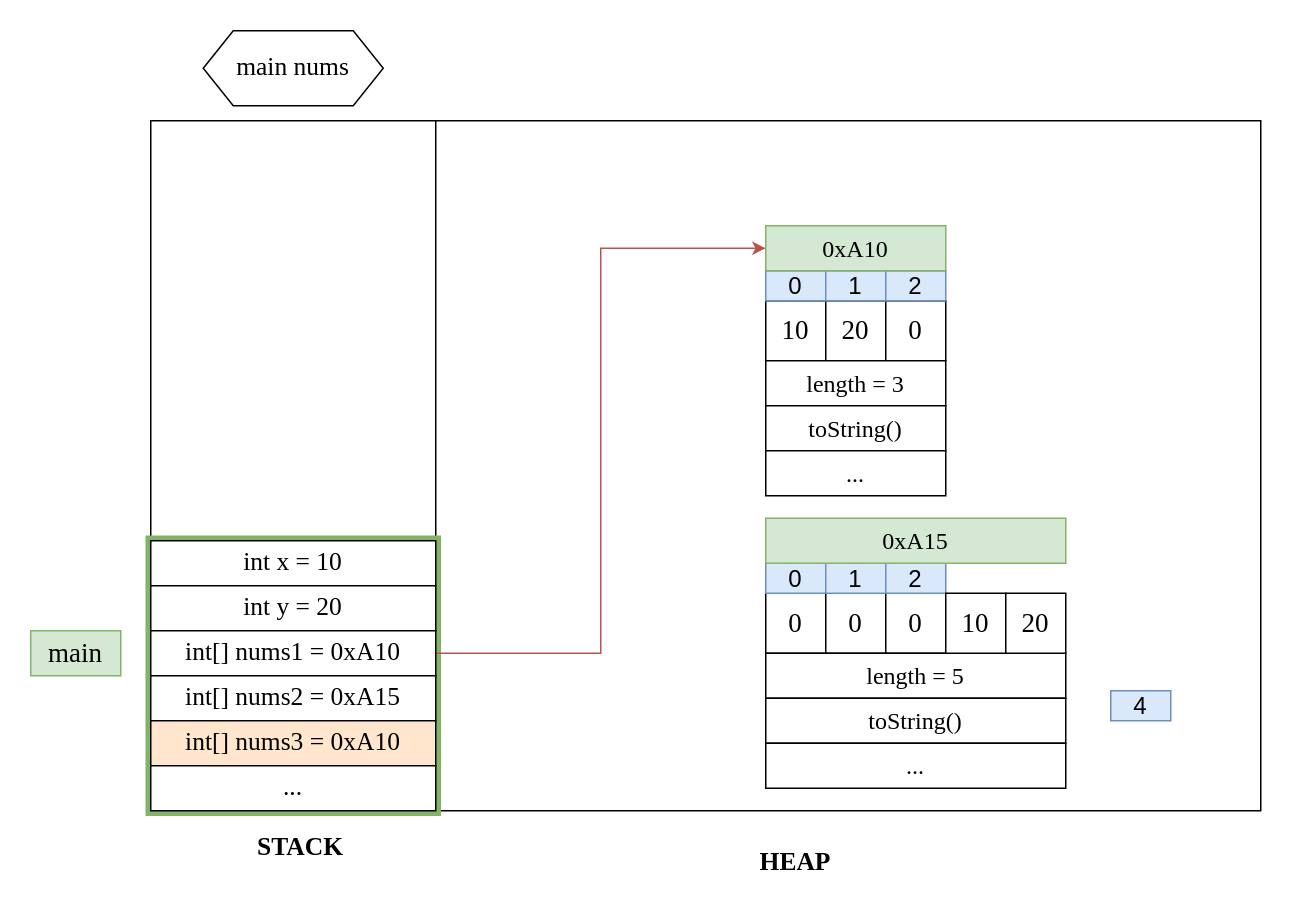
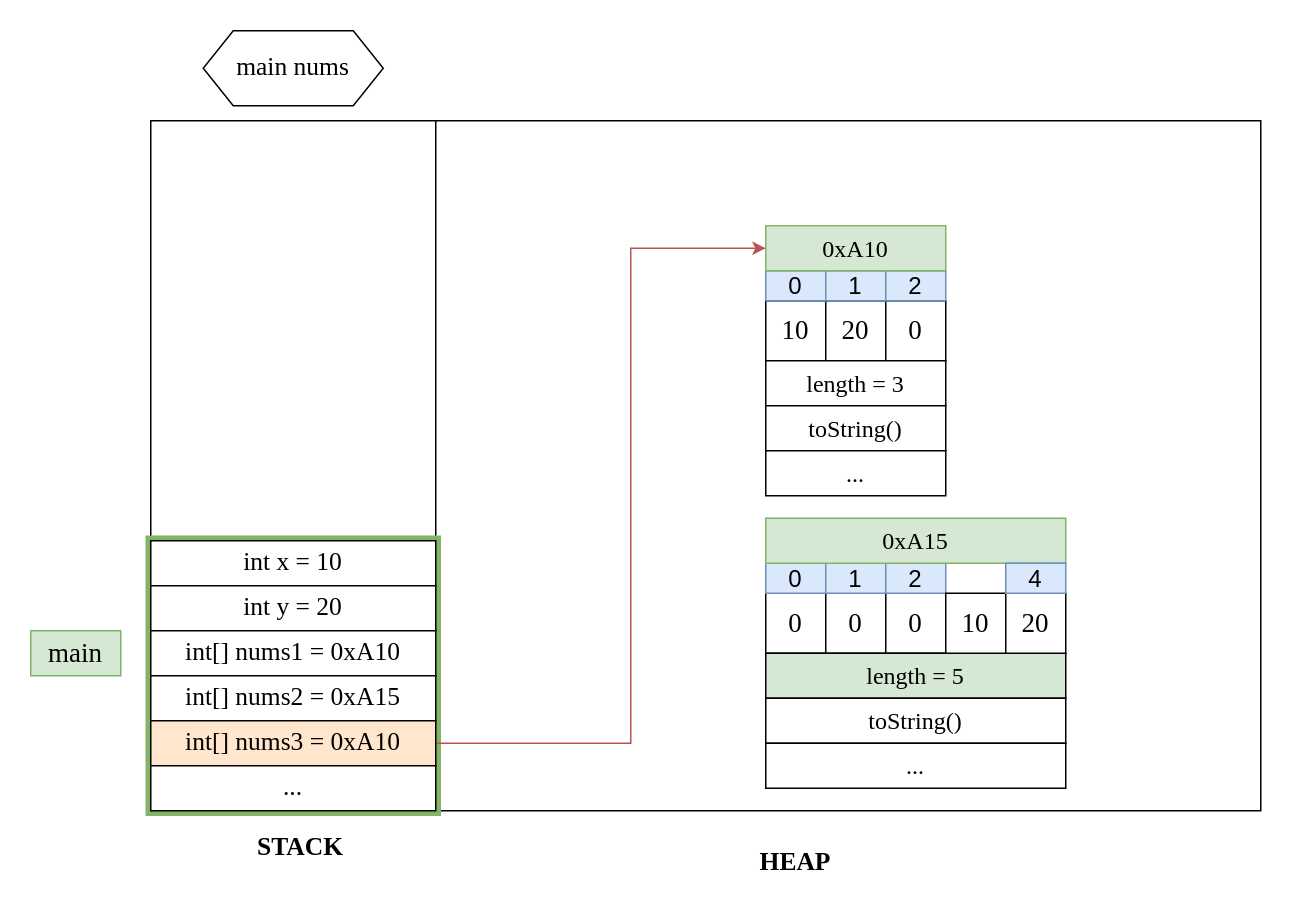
edge "int[] nums1 = 0xA10" -> "0xA10": removed
edge "int[] nums3 = 0xA10" -> "0xA10": added
node "length = 5": fillcolor #ffffff -> #d5e8d4
node "4": moved (1141, 706) -> (1036, 578)
